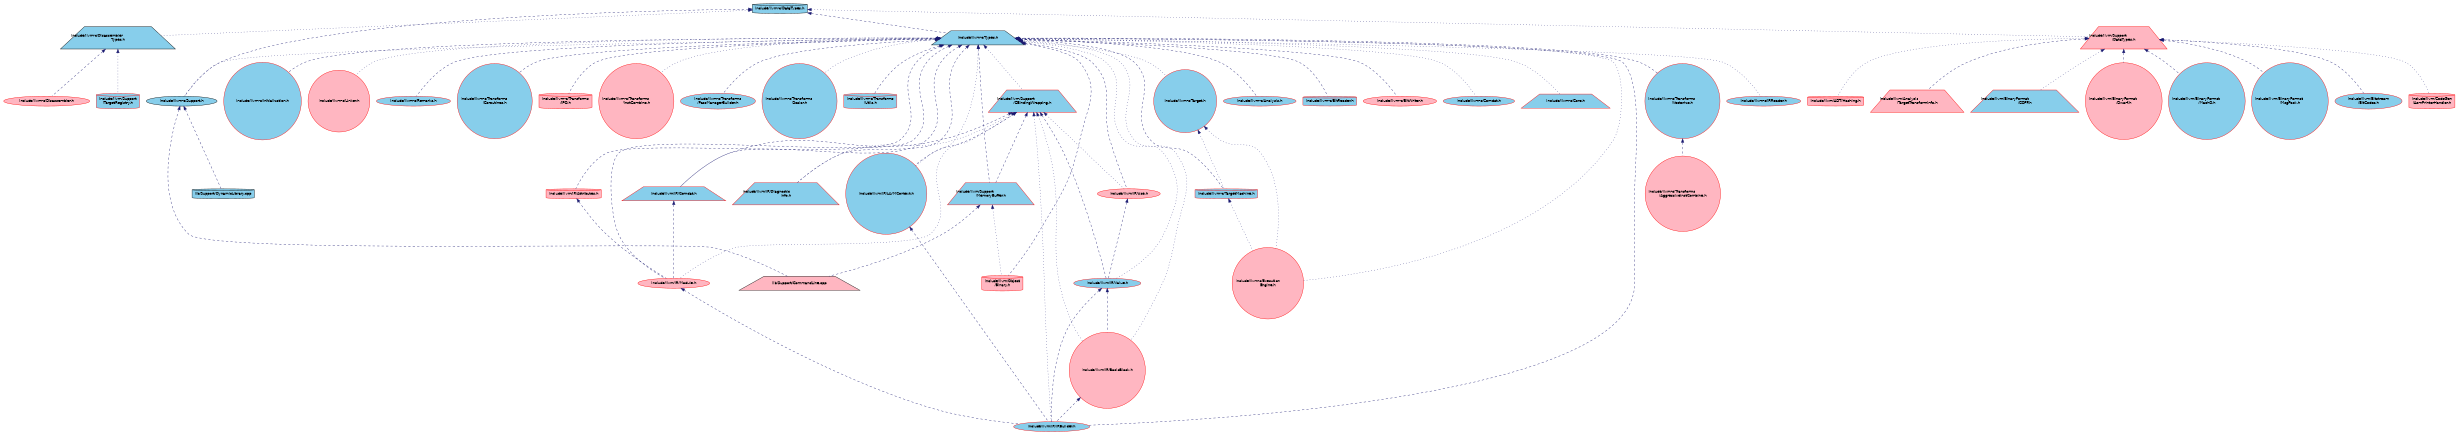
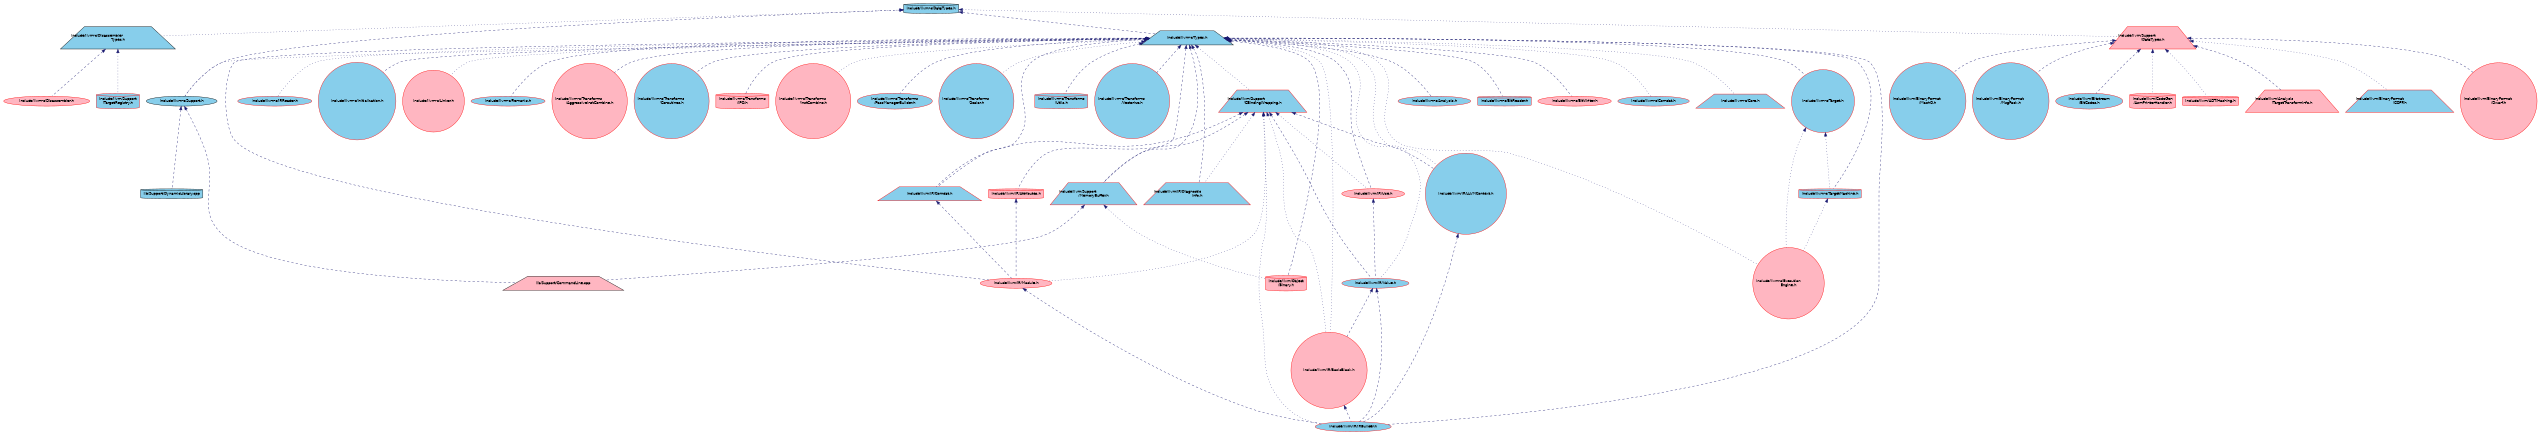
edge "include/llvm-c/Target.h" -> "include/llvm-c/Types.h": style dotted -> dashed
edge "include/llvm-c/Transforms /AggressiveInstCombine.h" -> "include/llvm-c/Transforms /Vectorize.h": now "include/llvm-c/Transforms /AggressiveInstCombine.h" -> "include/llvm-c/Types.h"
